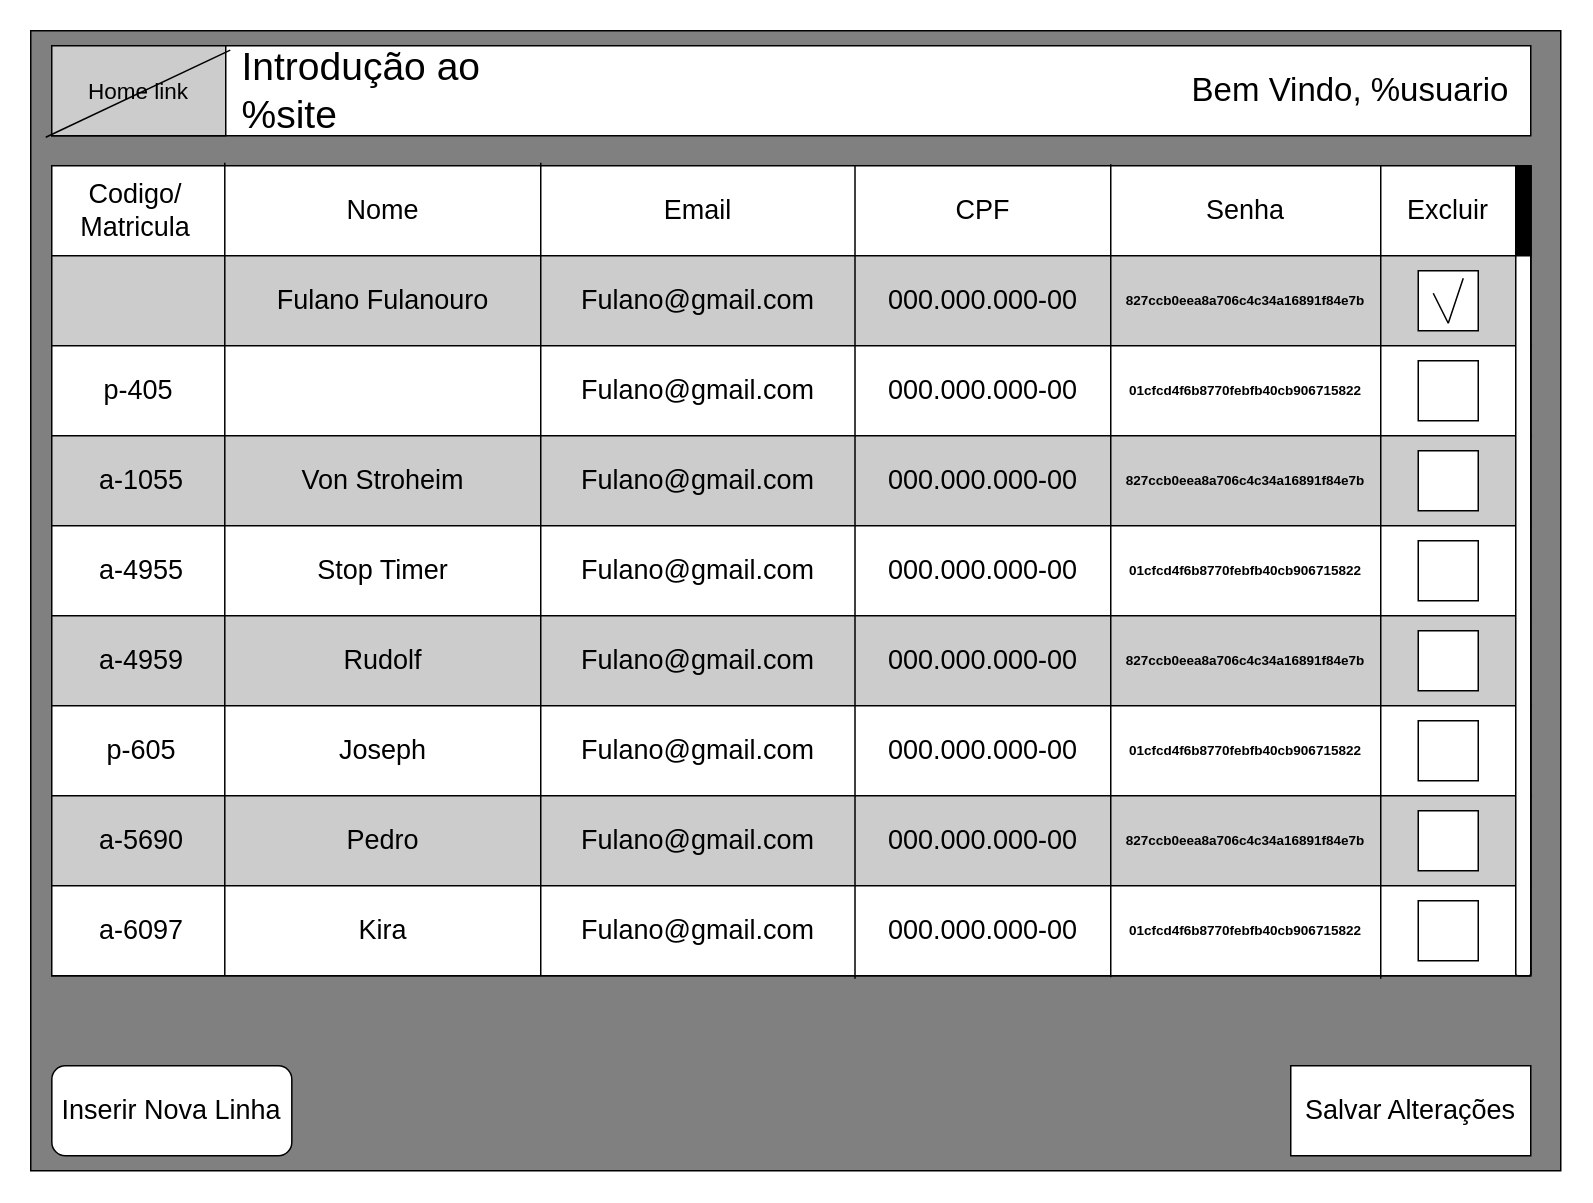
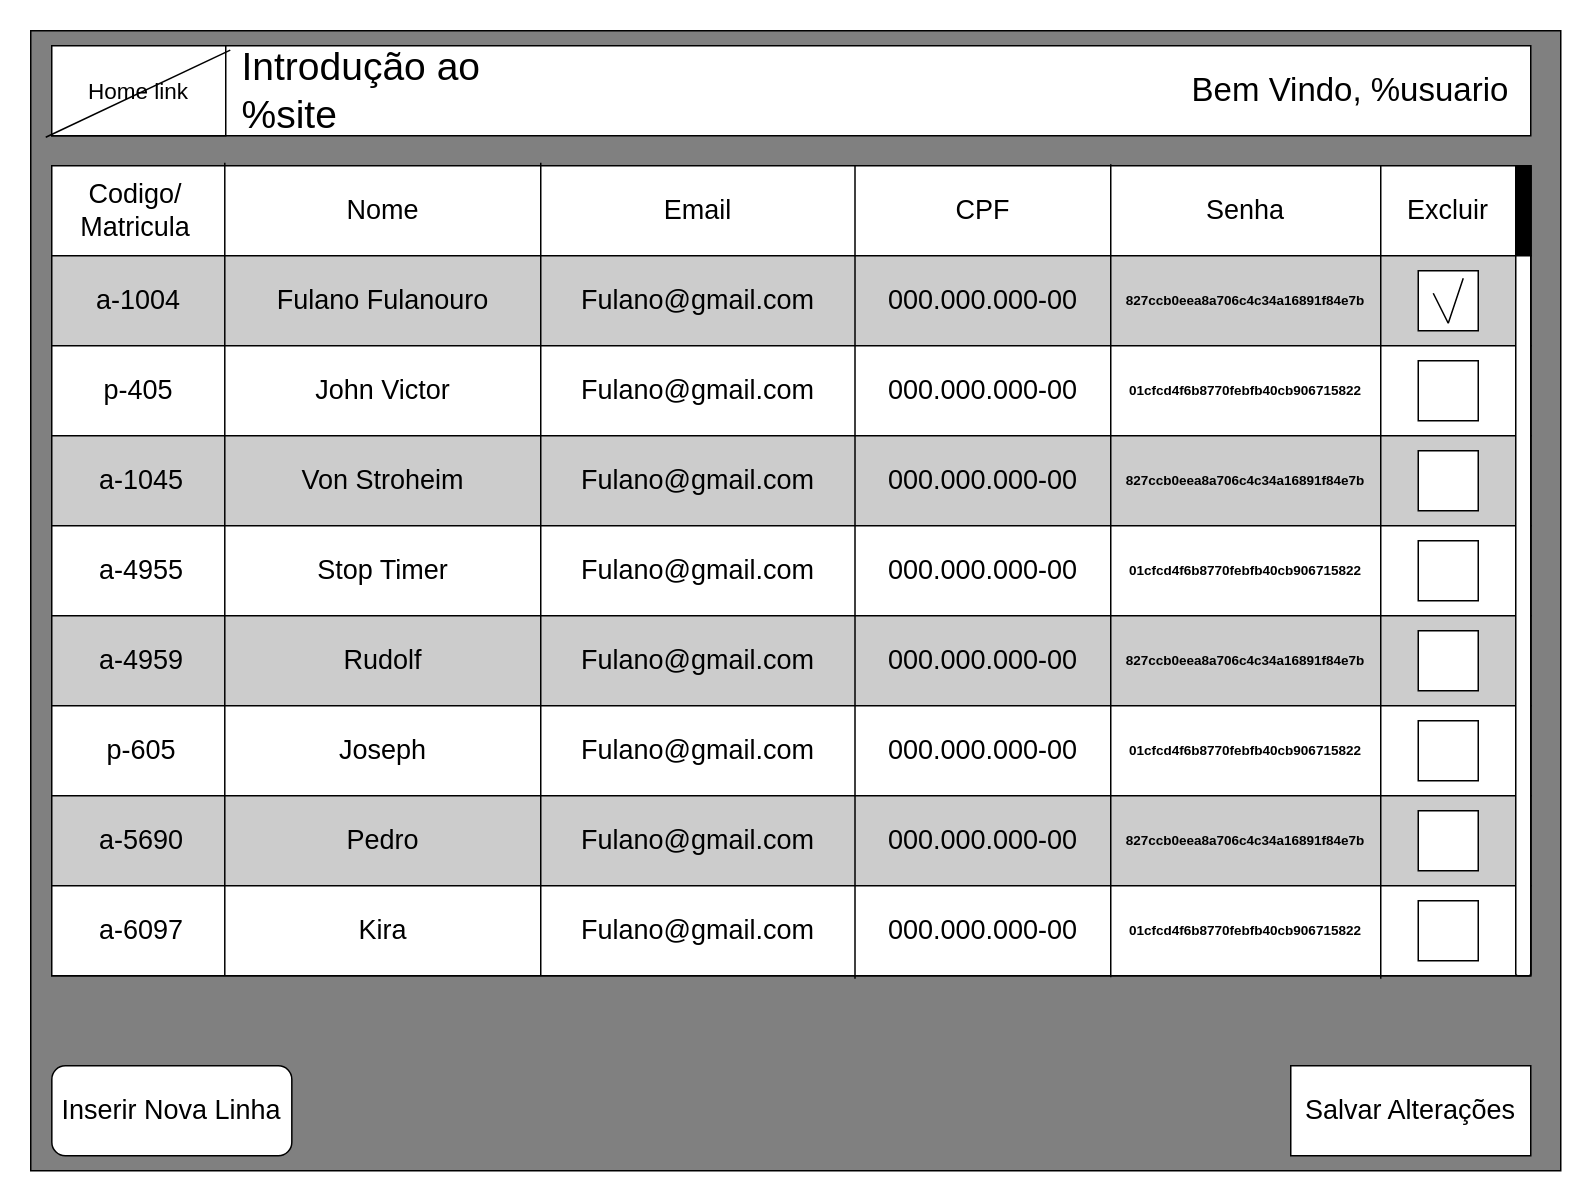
node "Home link": fillcolor #cccccc -> #ffffff
node "a-1004": added
node "John Victor": added
node "a-1055": label "a-1055" -> "a-1045"
